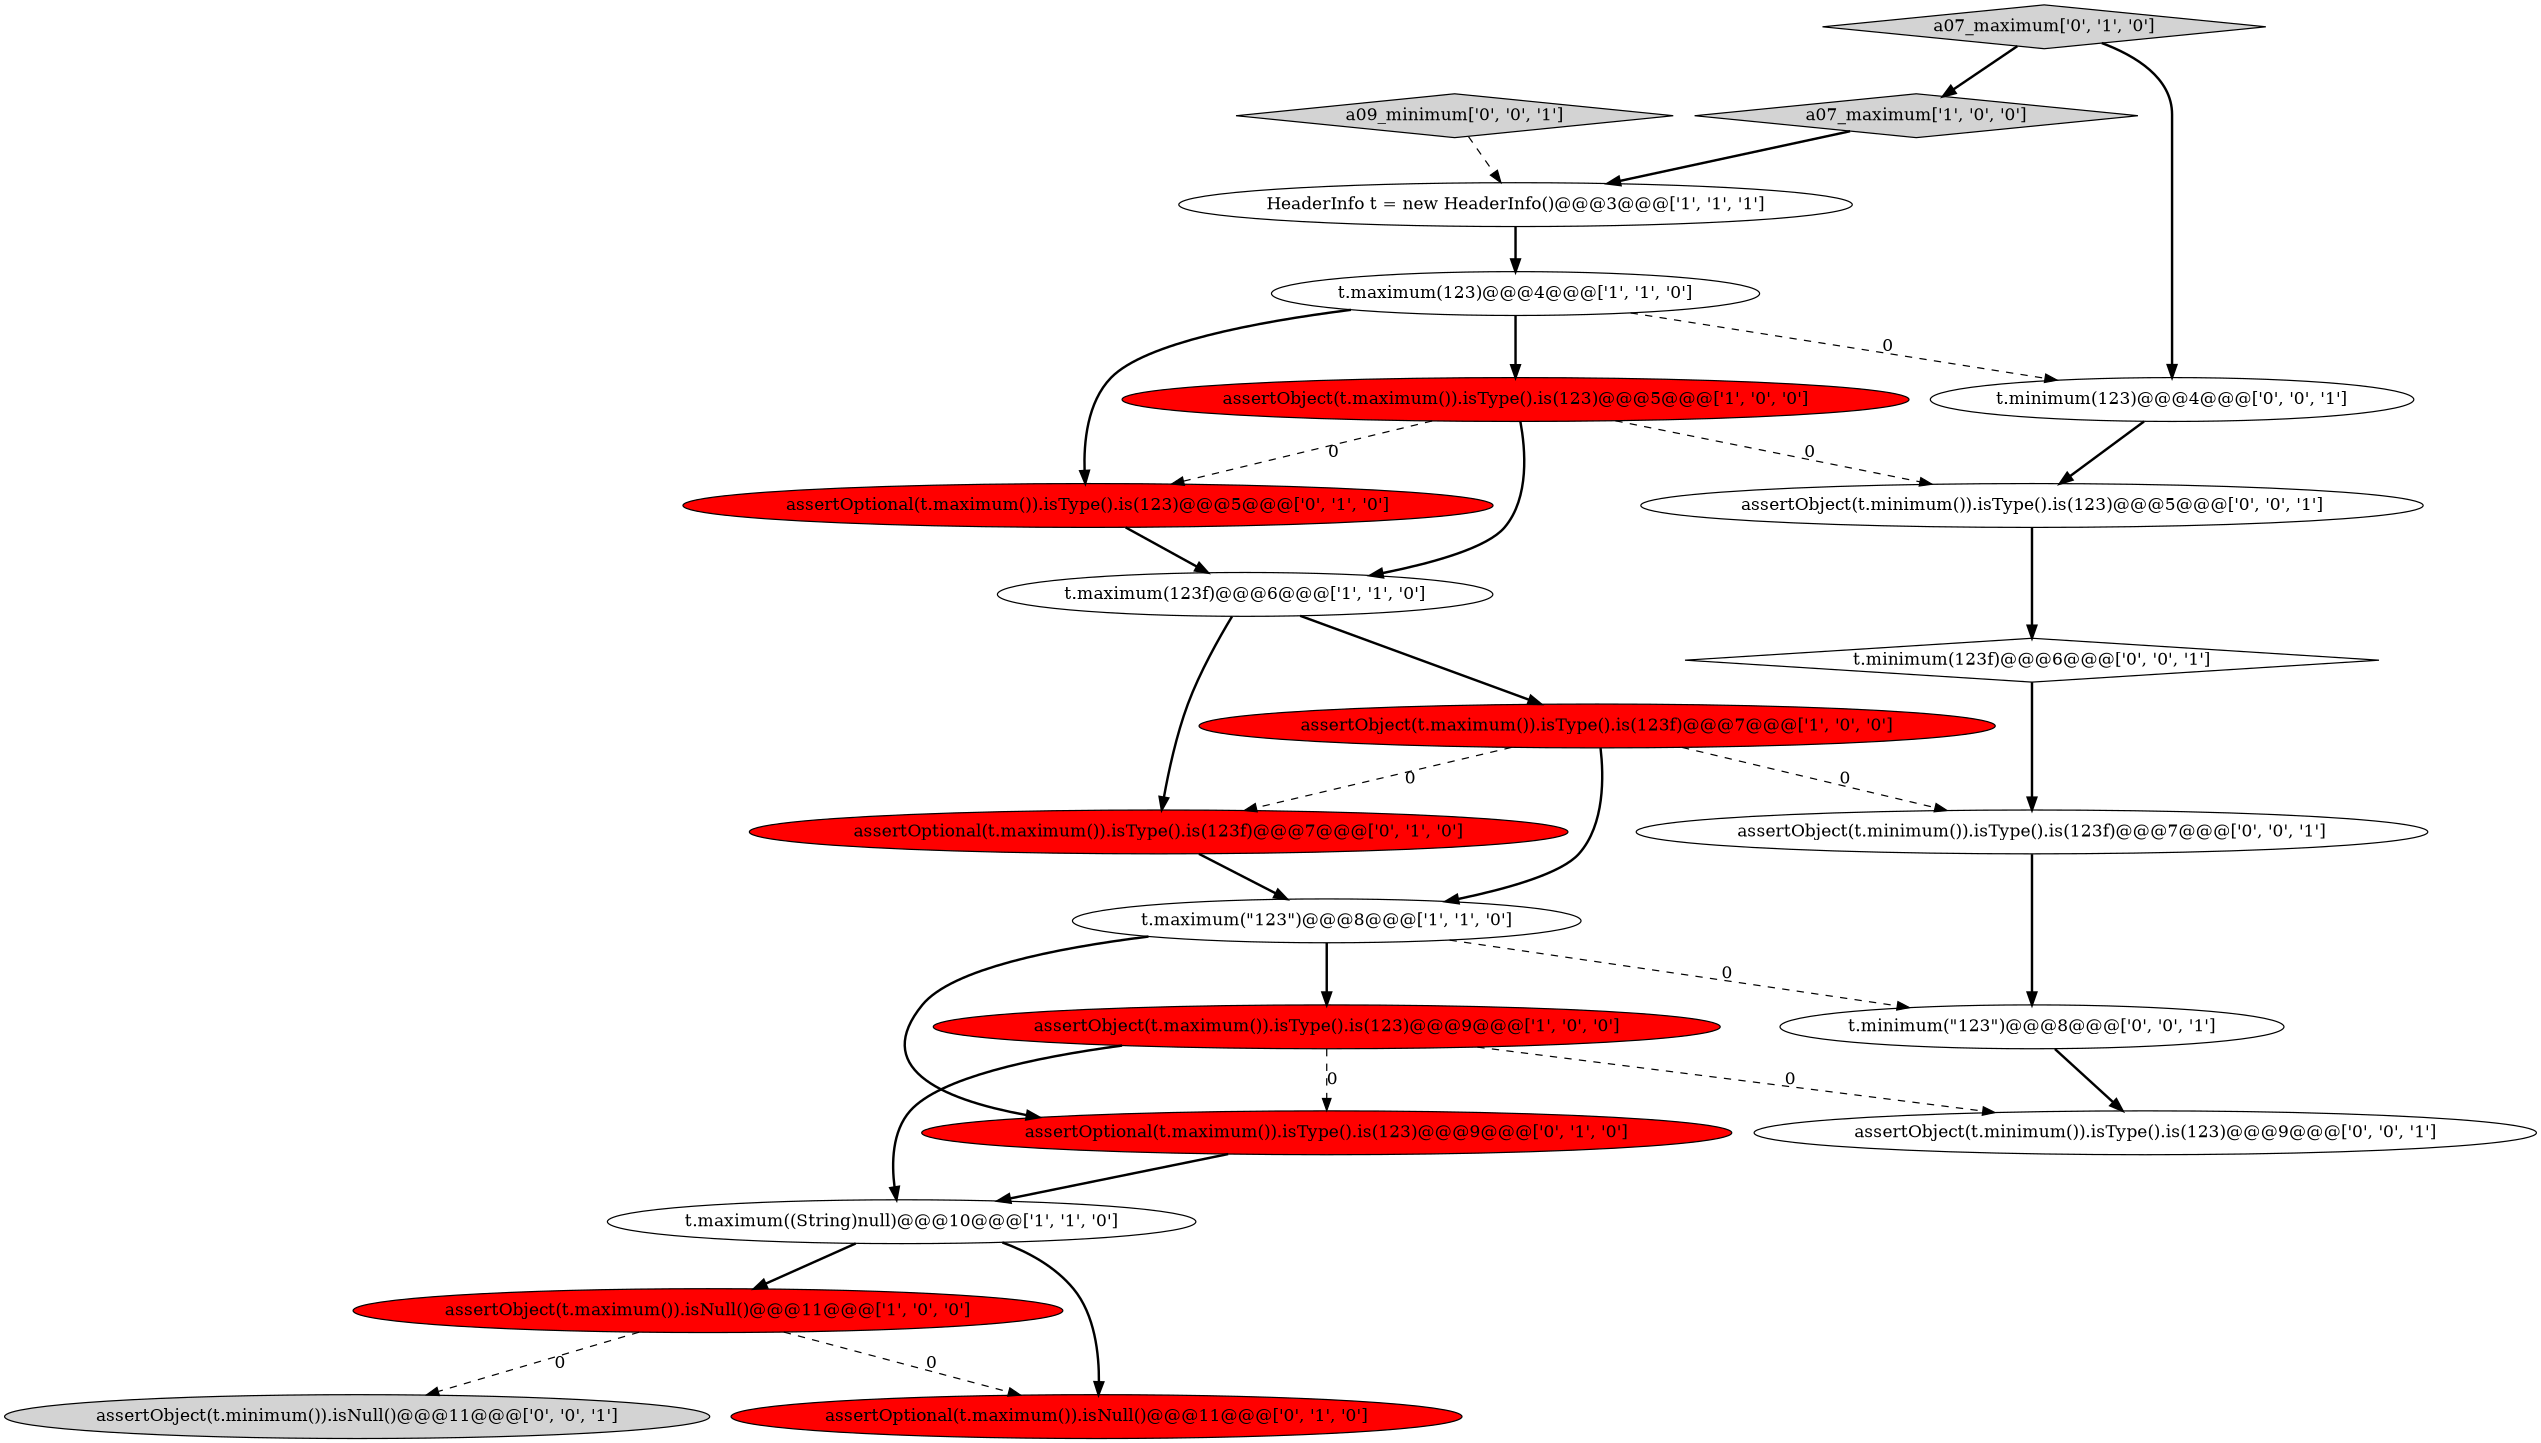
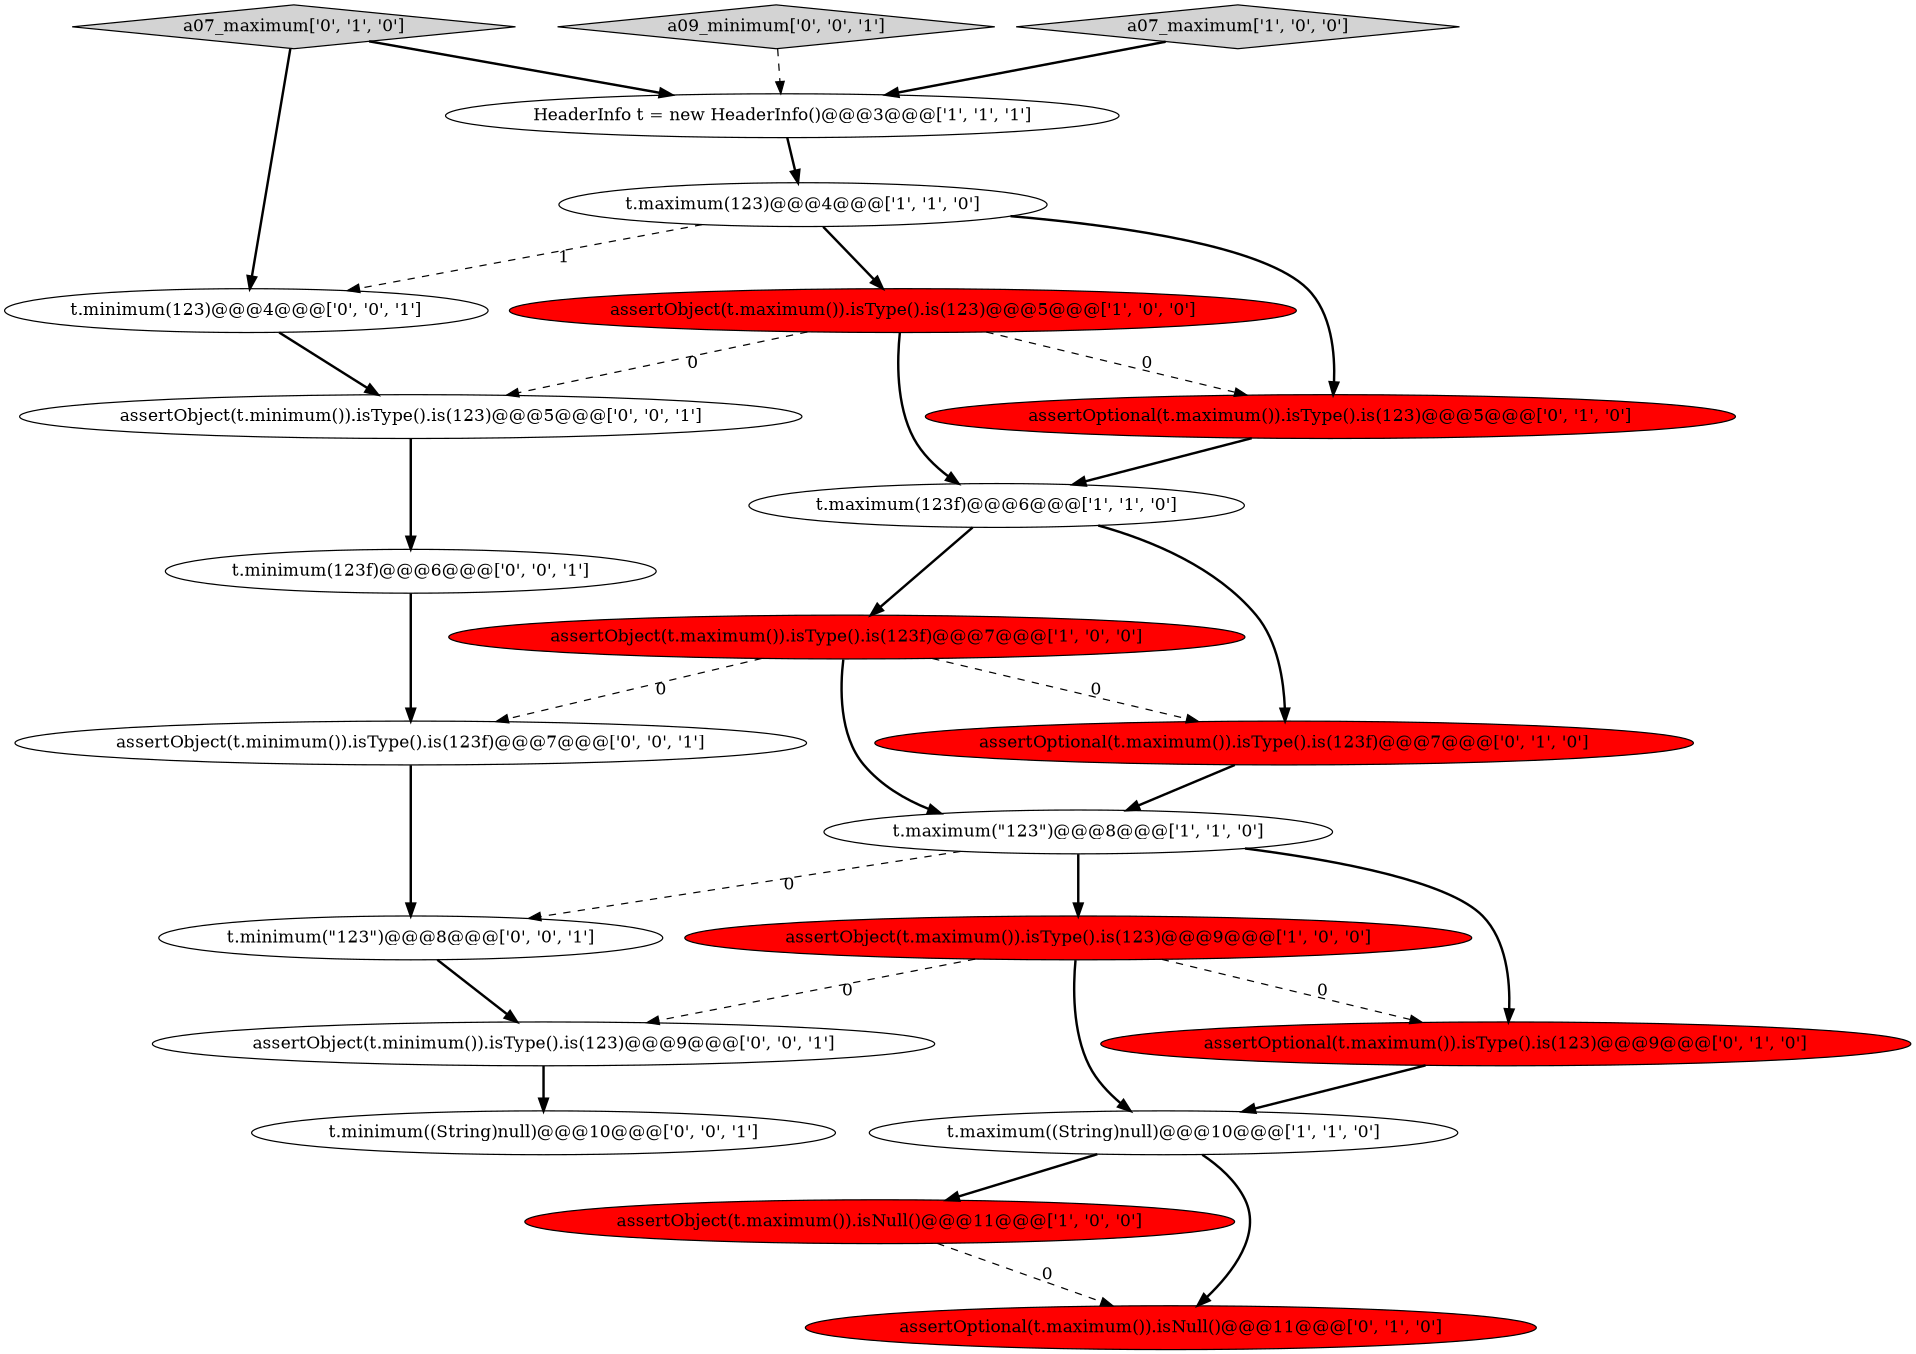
edge "a07_maximum['0', '1', '0']" -> "a07_maximum['1', '0', '0']": now "a07_maximum['0', '1', '0']" -> "HeaderInfo t = new HeaderInfo()@@@3@@@['1', '1', '1']"
edge "t.maximum(123)@@@4@@@['1', '1', '0']" -> "t.minimum(123)@@@4@@@['0', '0', '1']": label "0" -> "1"
node "t.minimum(123f)@@@6@@@['0', '0', '1']": shape diamond -> ellipse
node "t.minimum((String)null)@@@10@@@['0', '0', '1']": added
node "assertObject(t.minimum()).isNull()@@@11@@@['0', '0', '1']": removed
